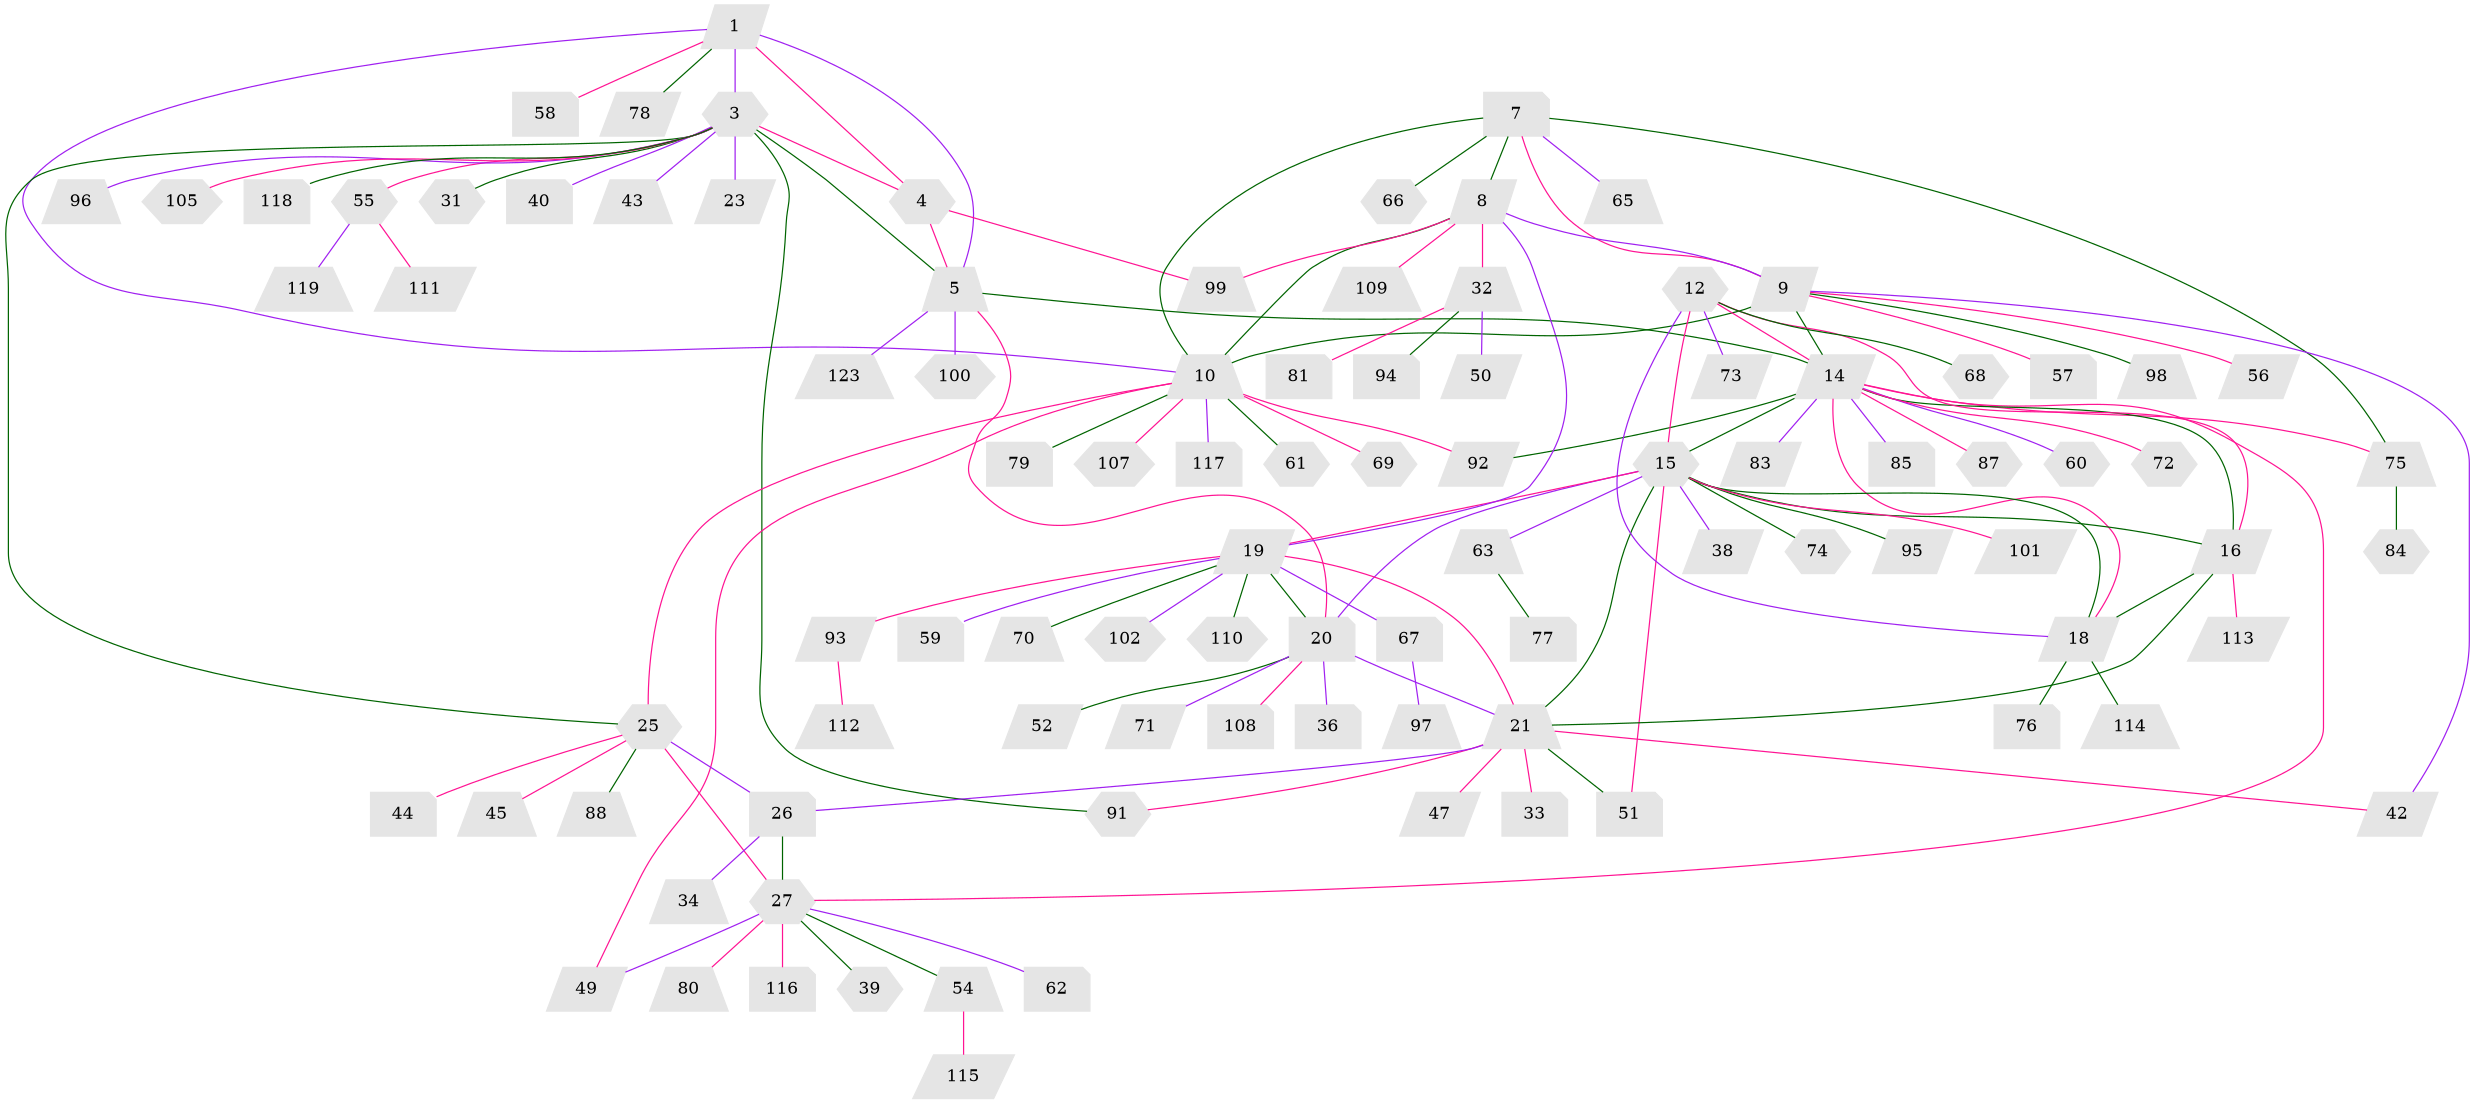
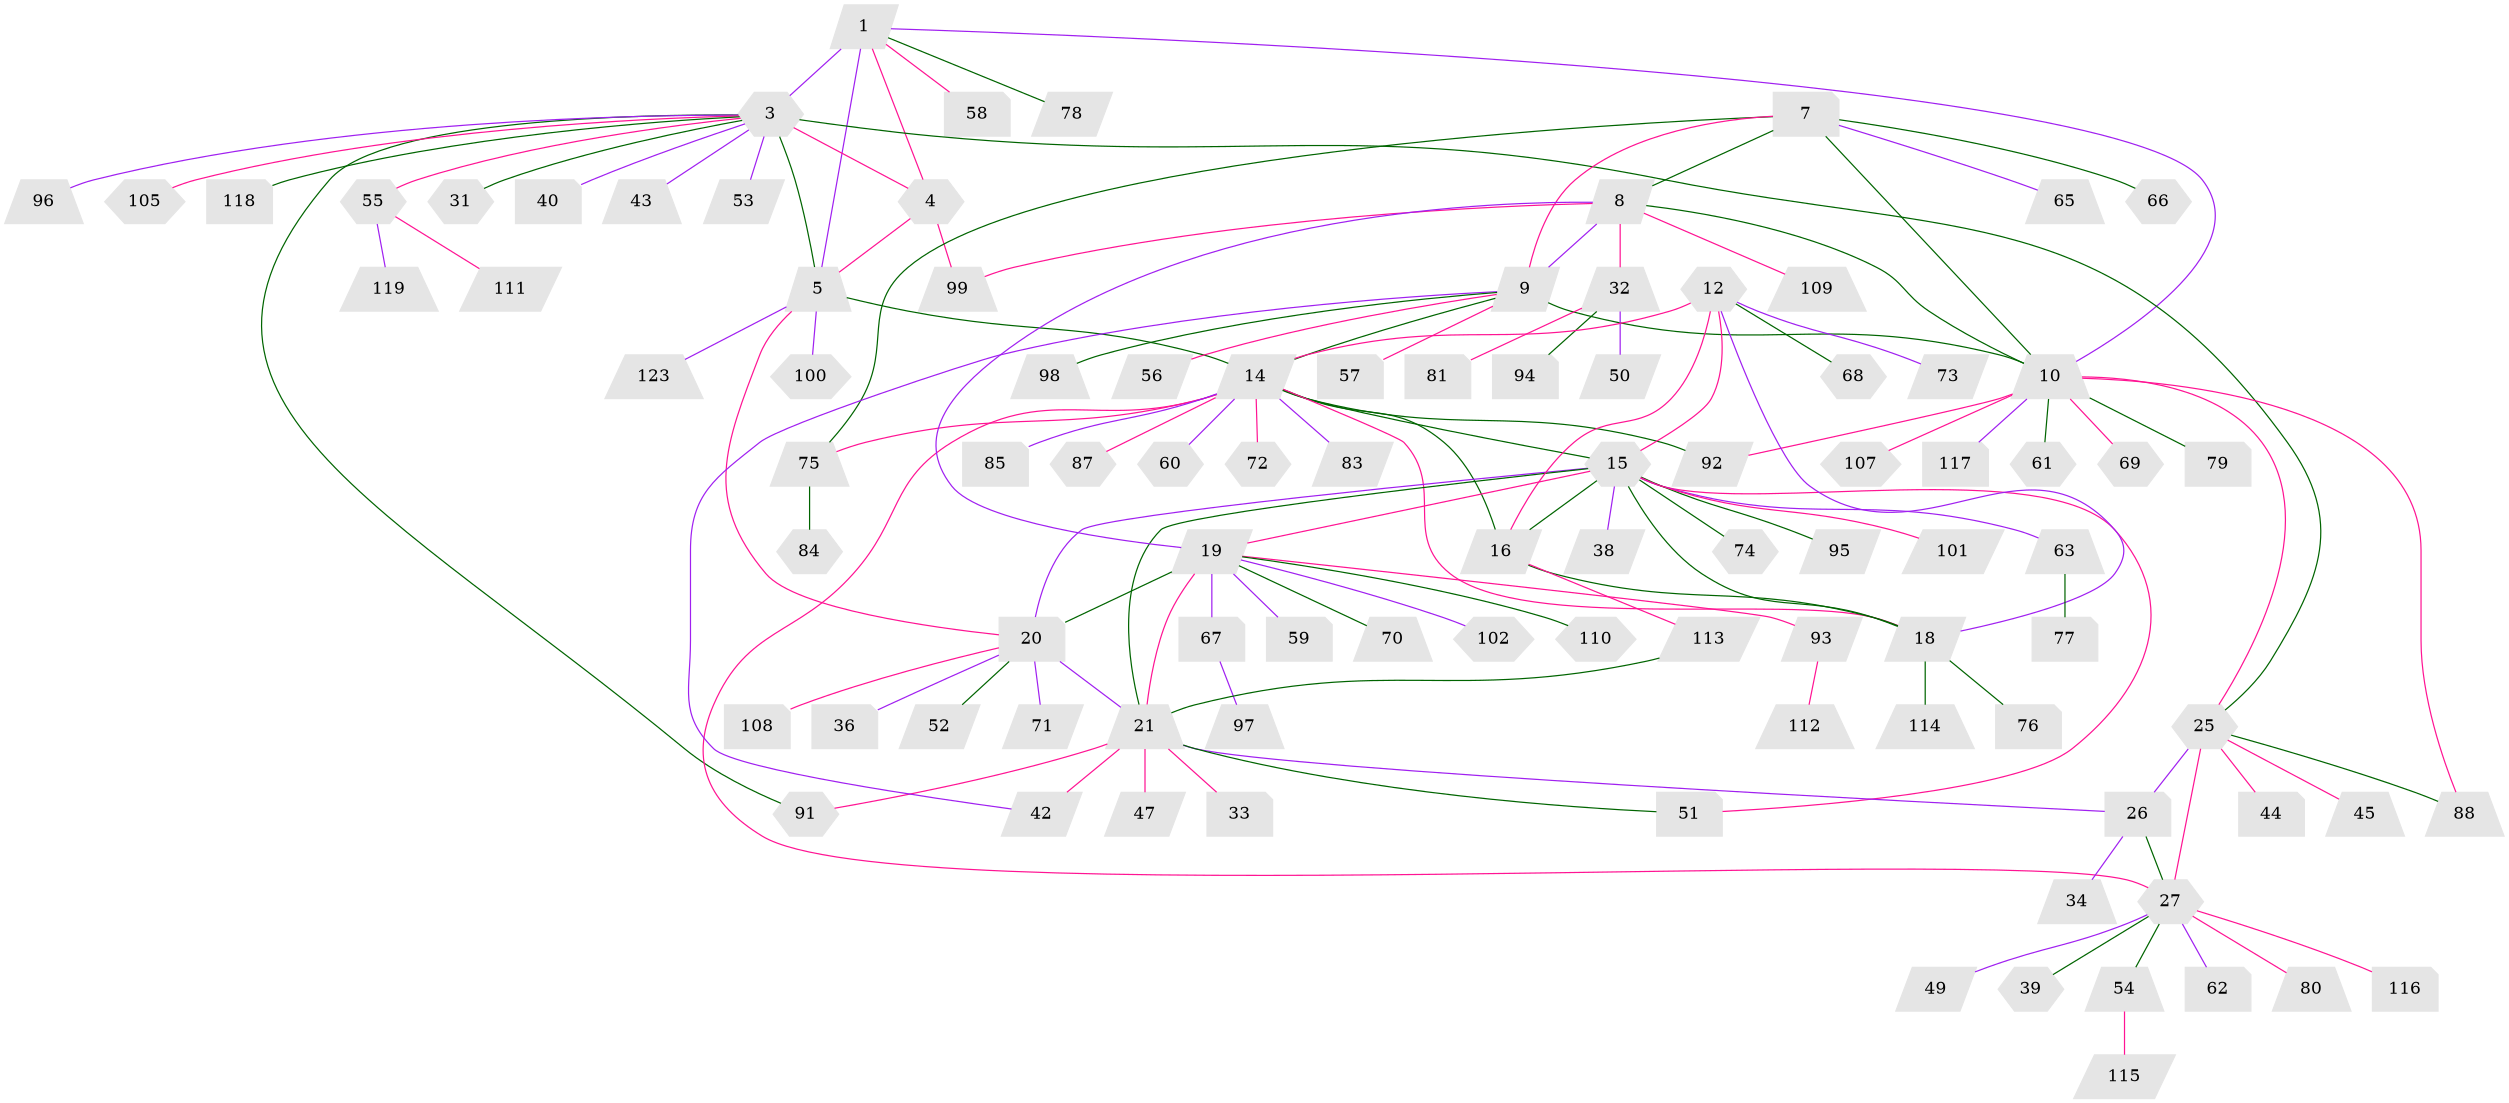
node "23": label "23" -> "53"
edge "10" -- "49": now "10" -- "88"
edge "16" -- "21": now "113" -- "21"
